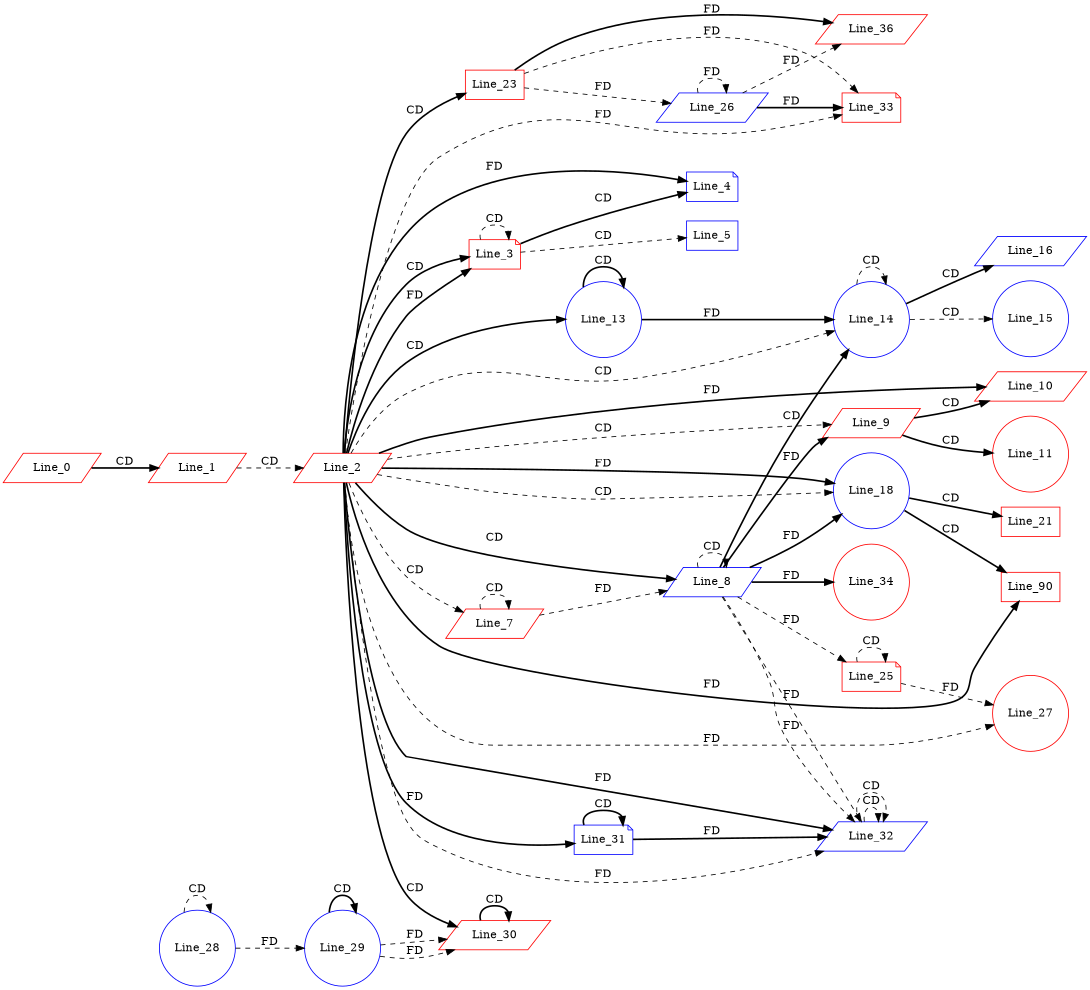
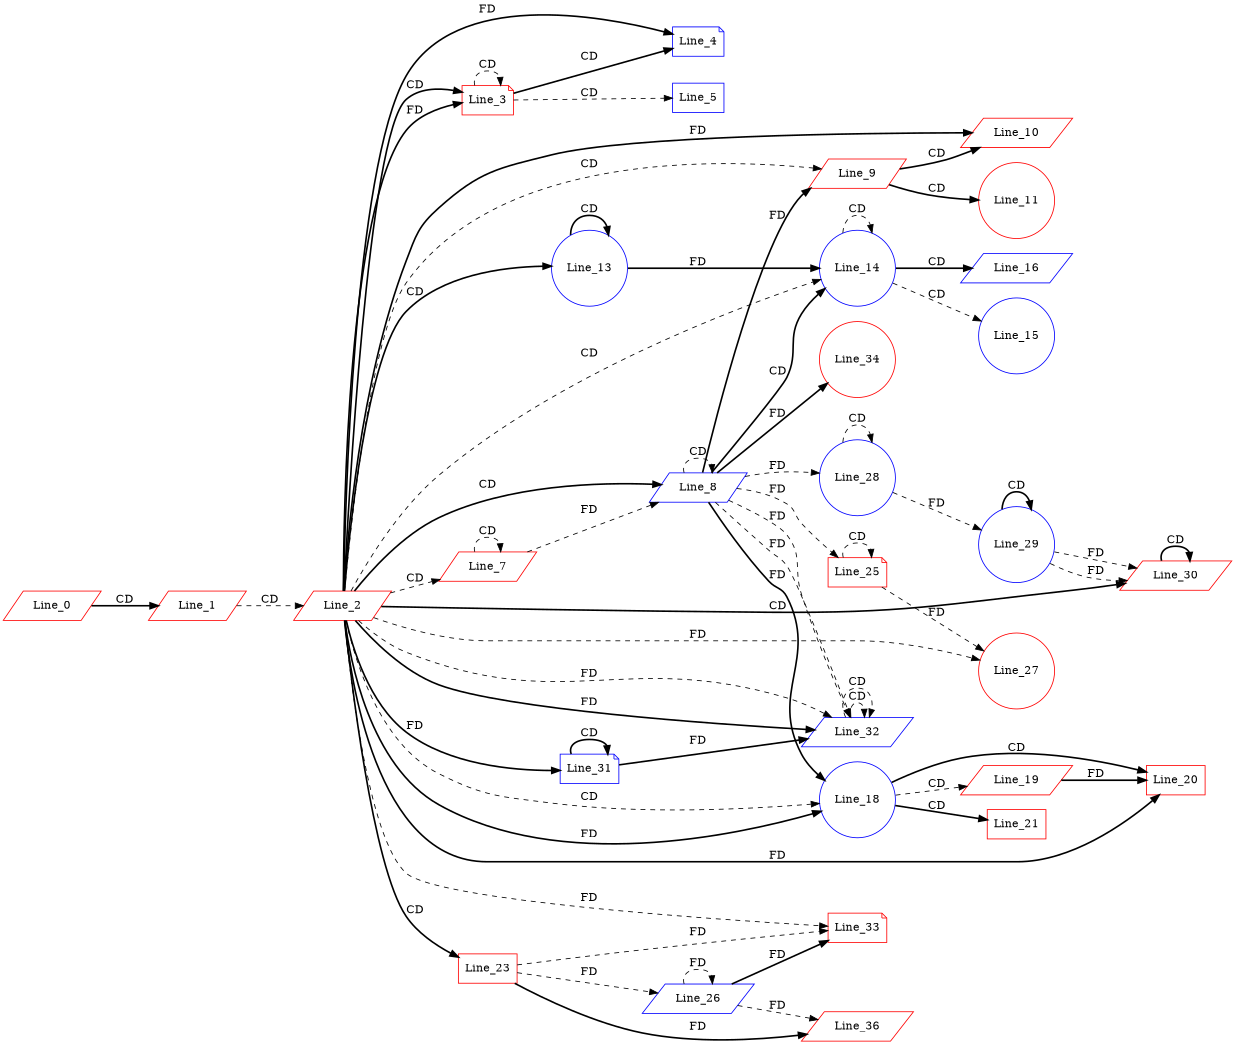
edge "Line_8" -> "Line_28": added, label "FD"
node "Line_90": label "Line_90" -> "Line_20"
node "Line_19": added
